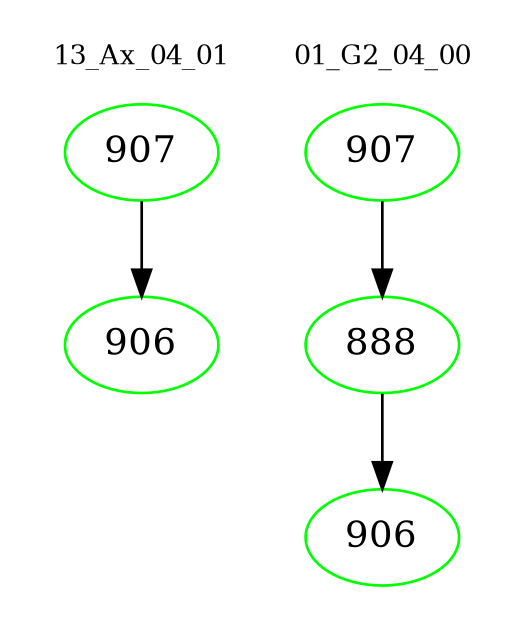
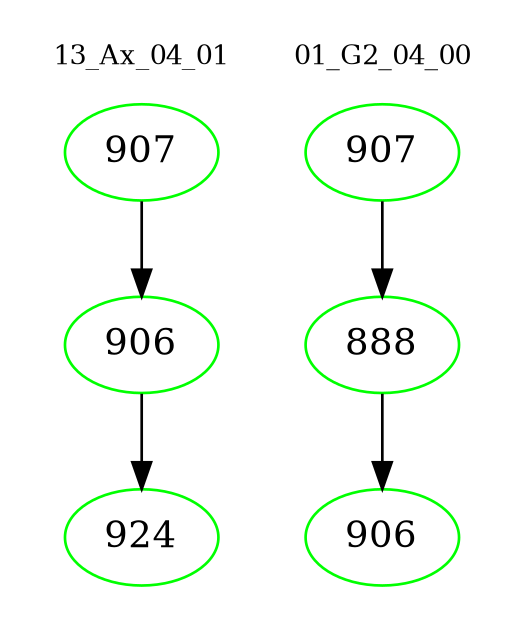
node "924": added
